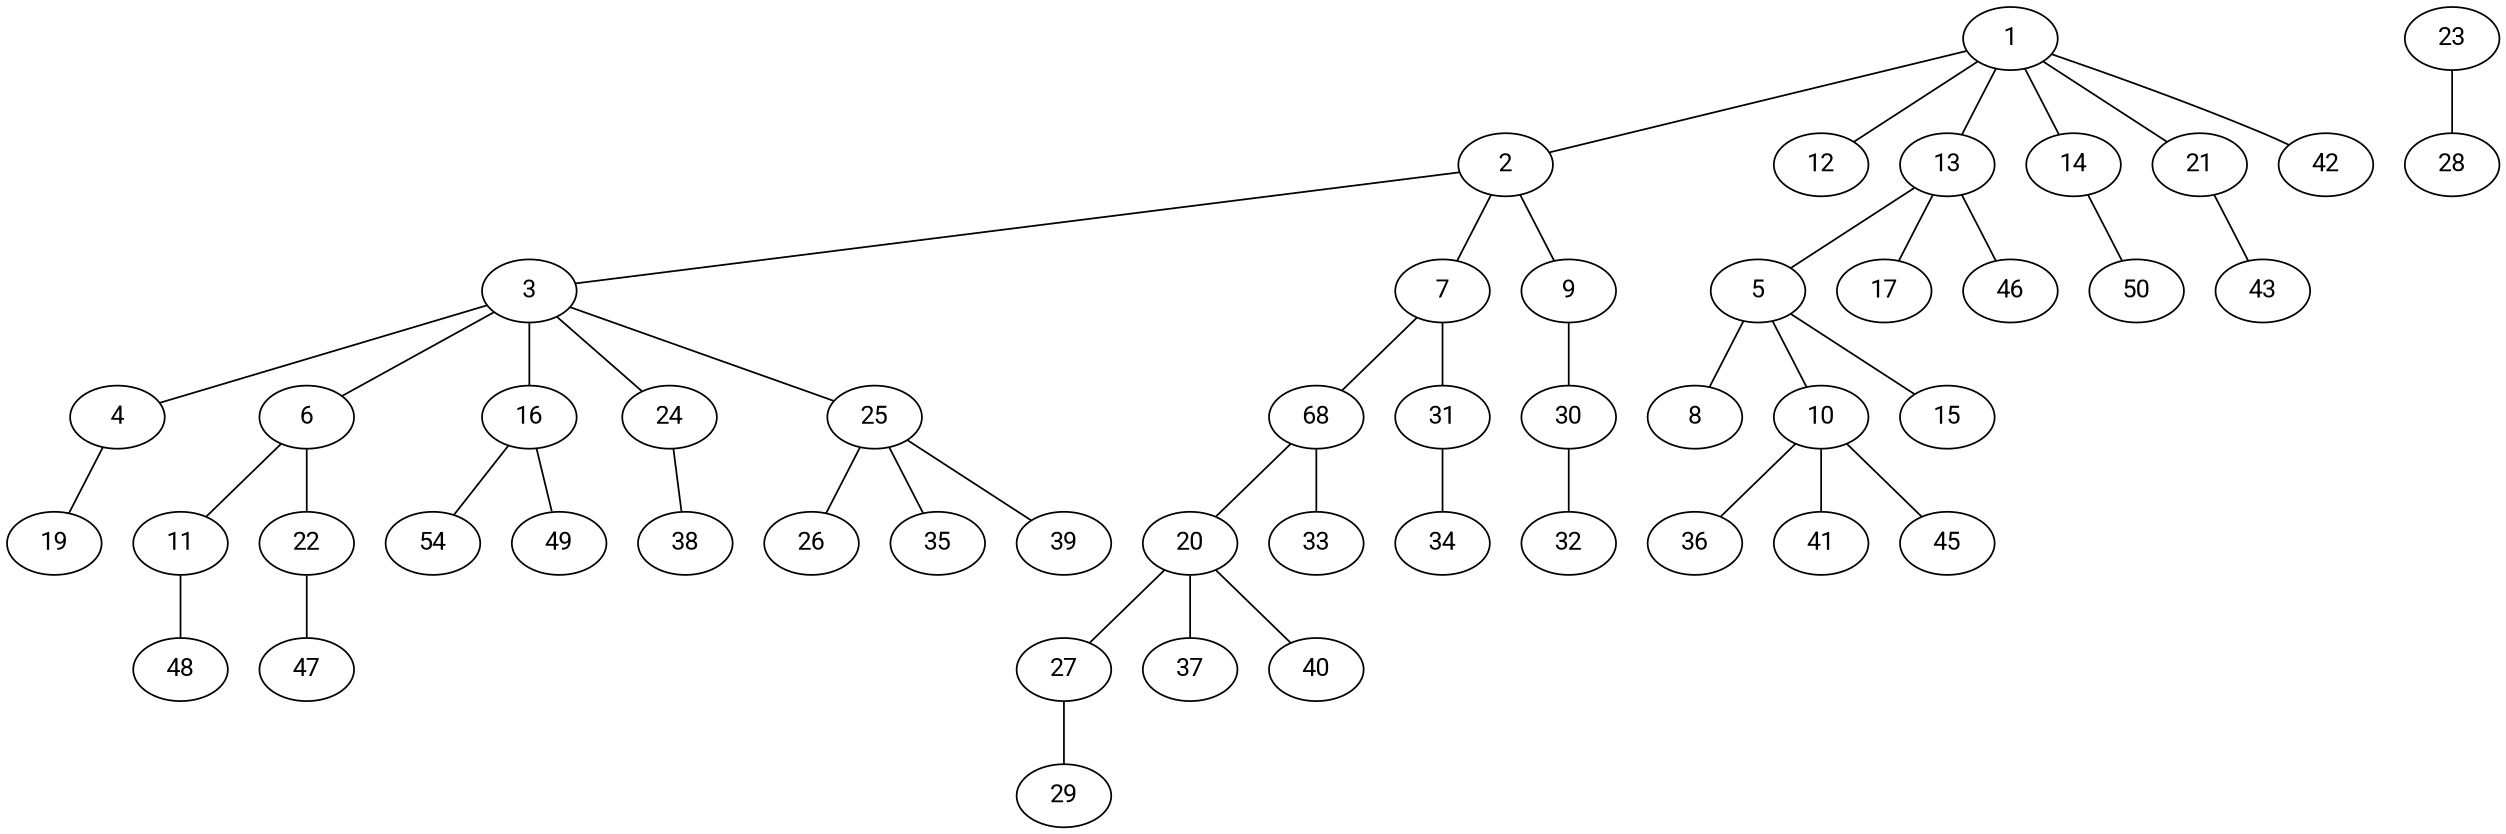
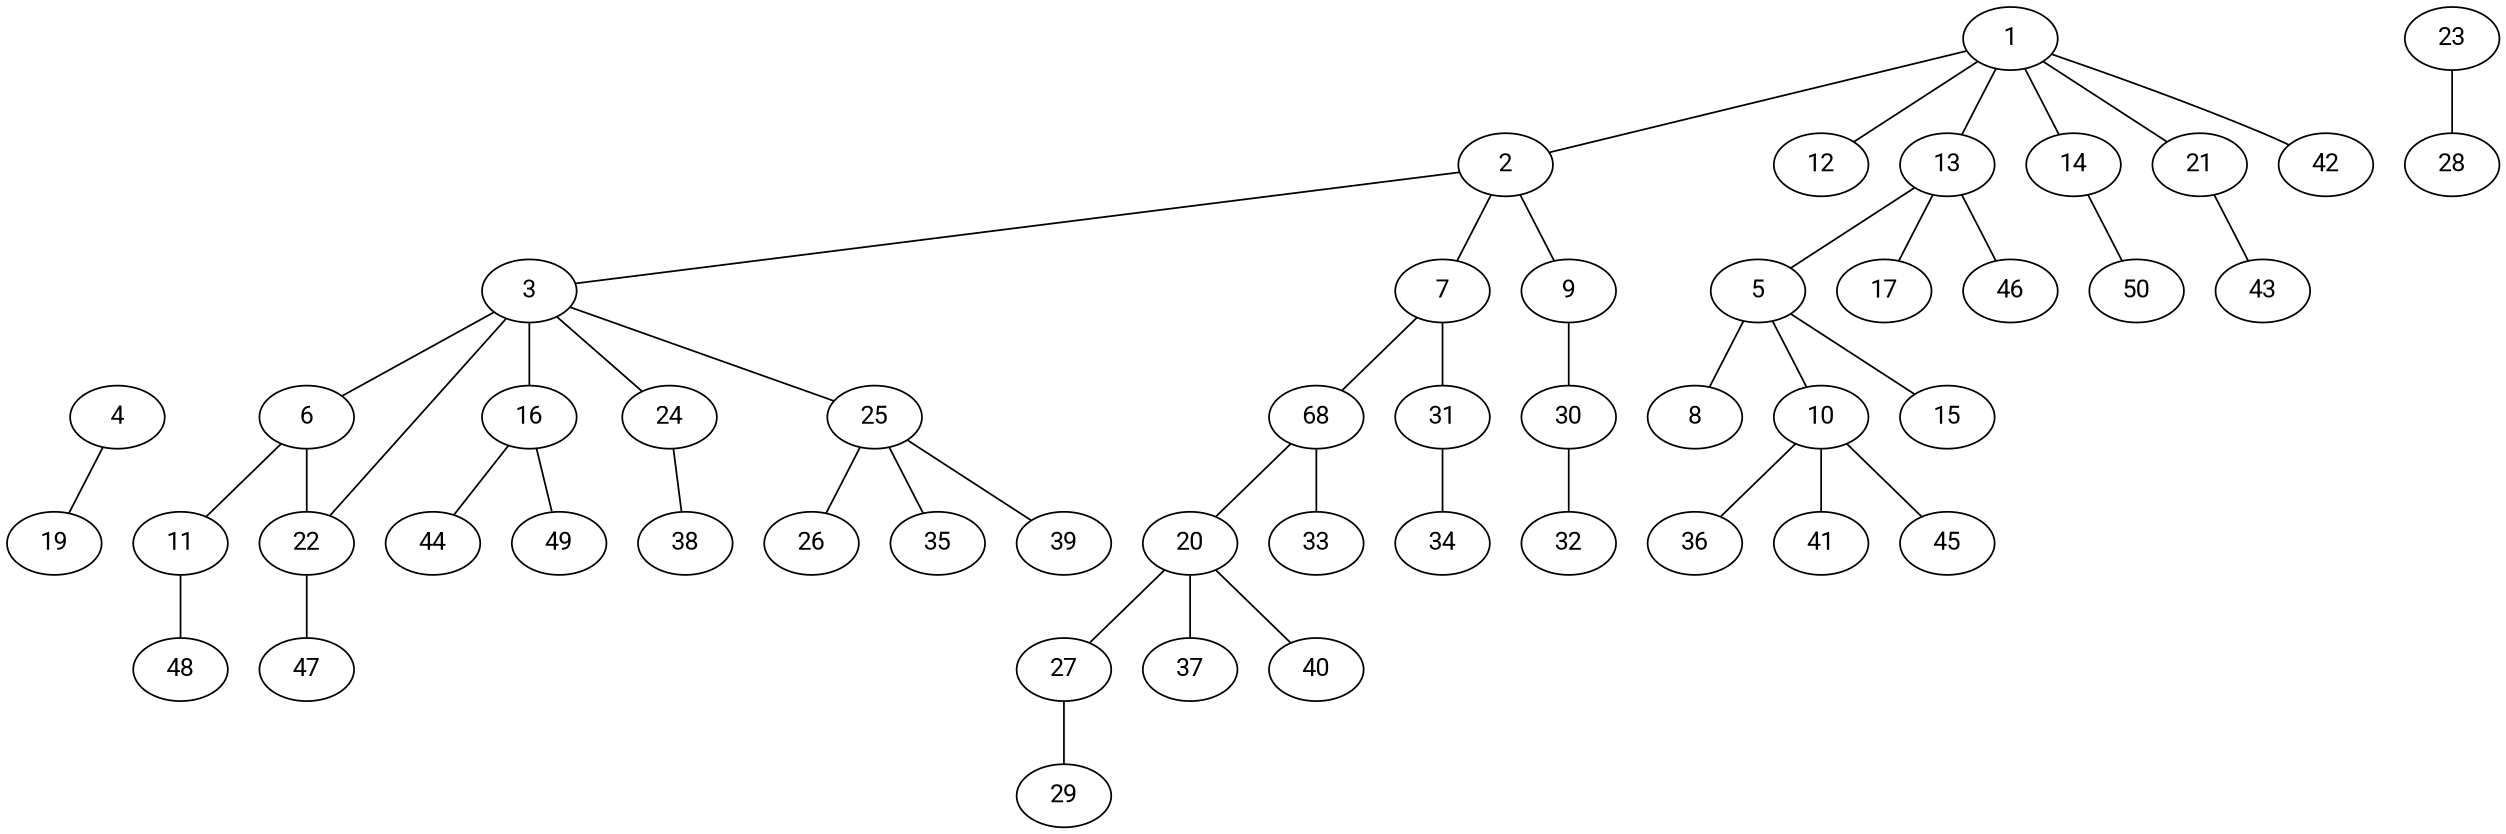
edge "3" -- "4": now "3" -- "22"
node "54": label "54" -> "44"
